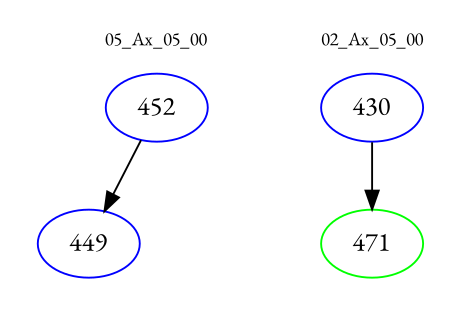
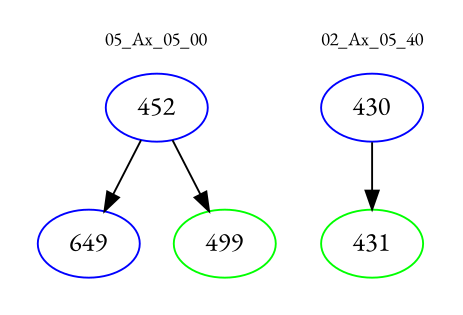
cluster "02_Ax_05_00": label "02_Ax_05_00" -> "02_Ax_05_40"
node "449": label "449" -> "649"
node "499": added
node "471": label "471" -> "431"
